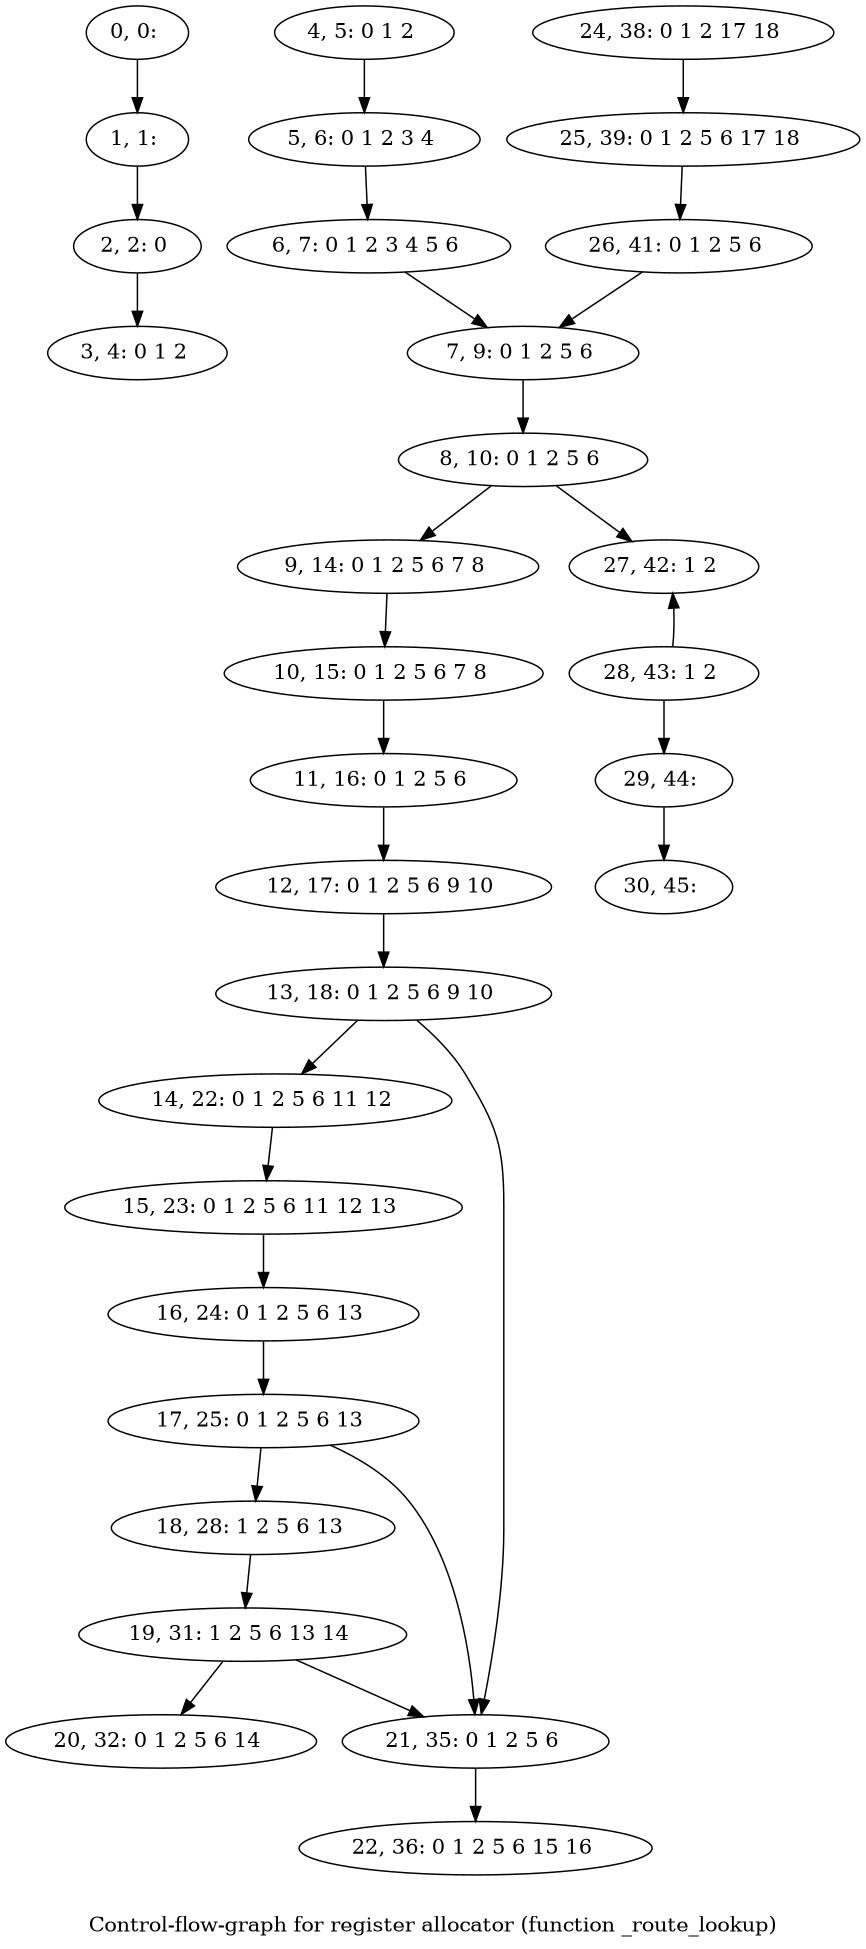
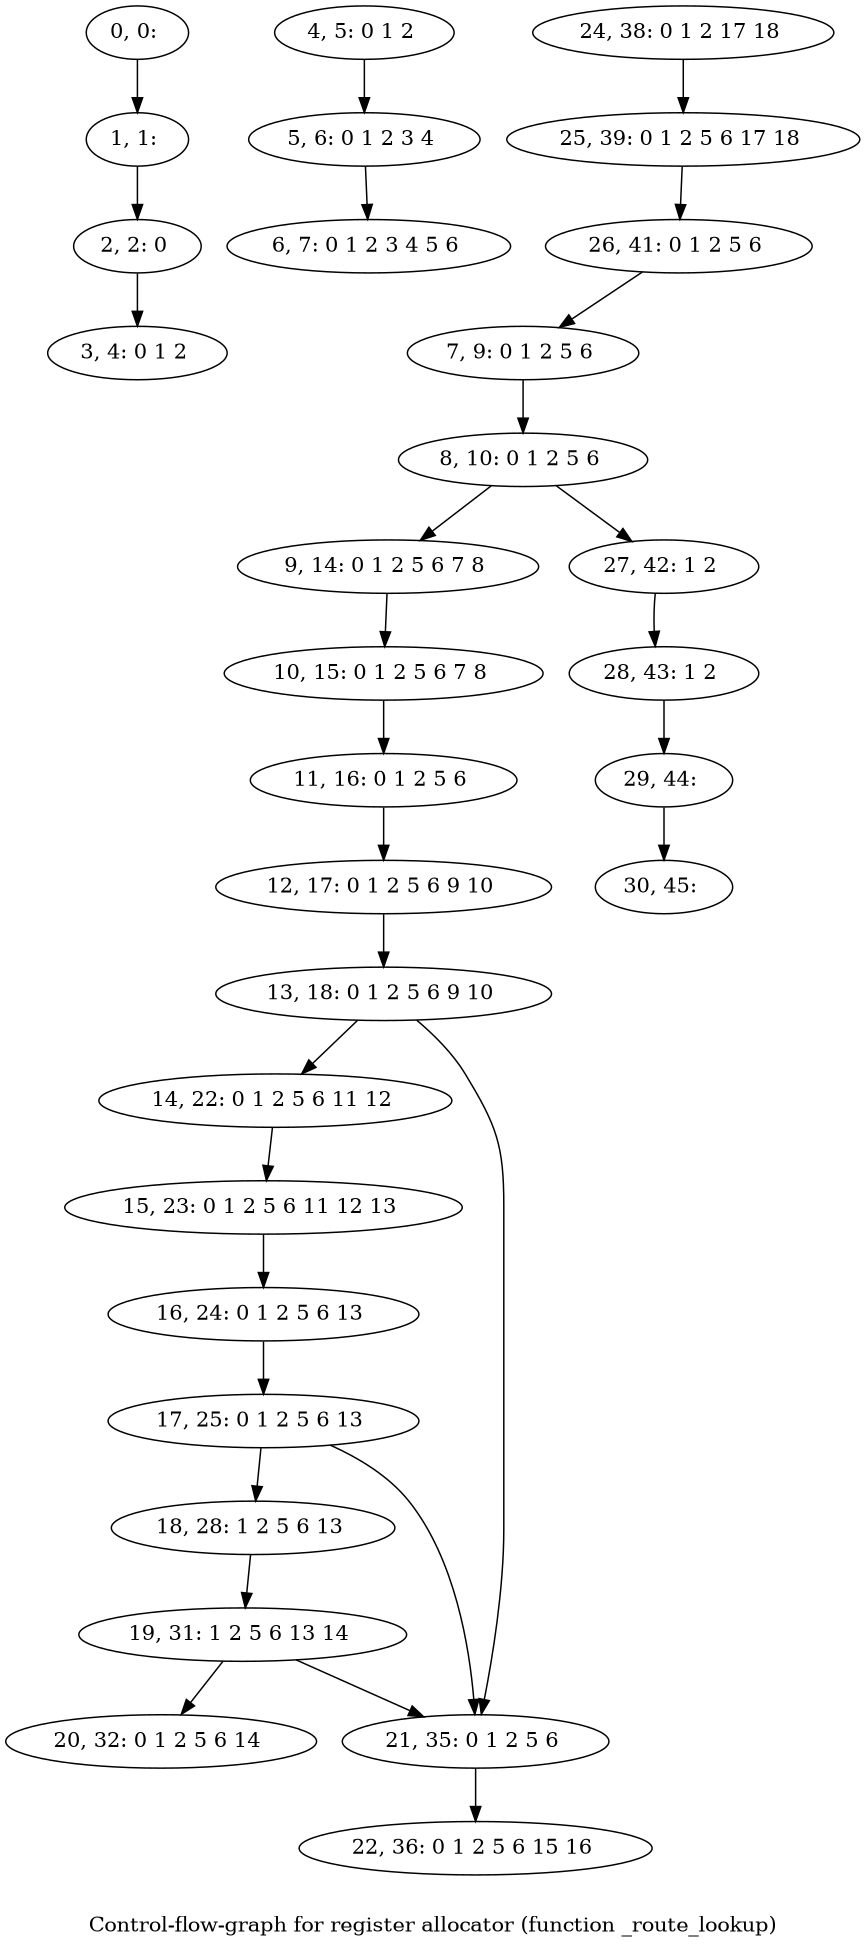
edge "6, 7: 0 1 2 3 4 5 6" -> "7, 9: 0 1 2 5 6": removed
edge "28, 43: 1 2" -> "27, 42: 1 2": reversed
